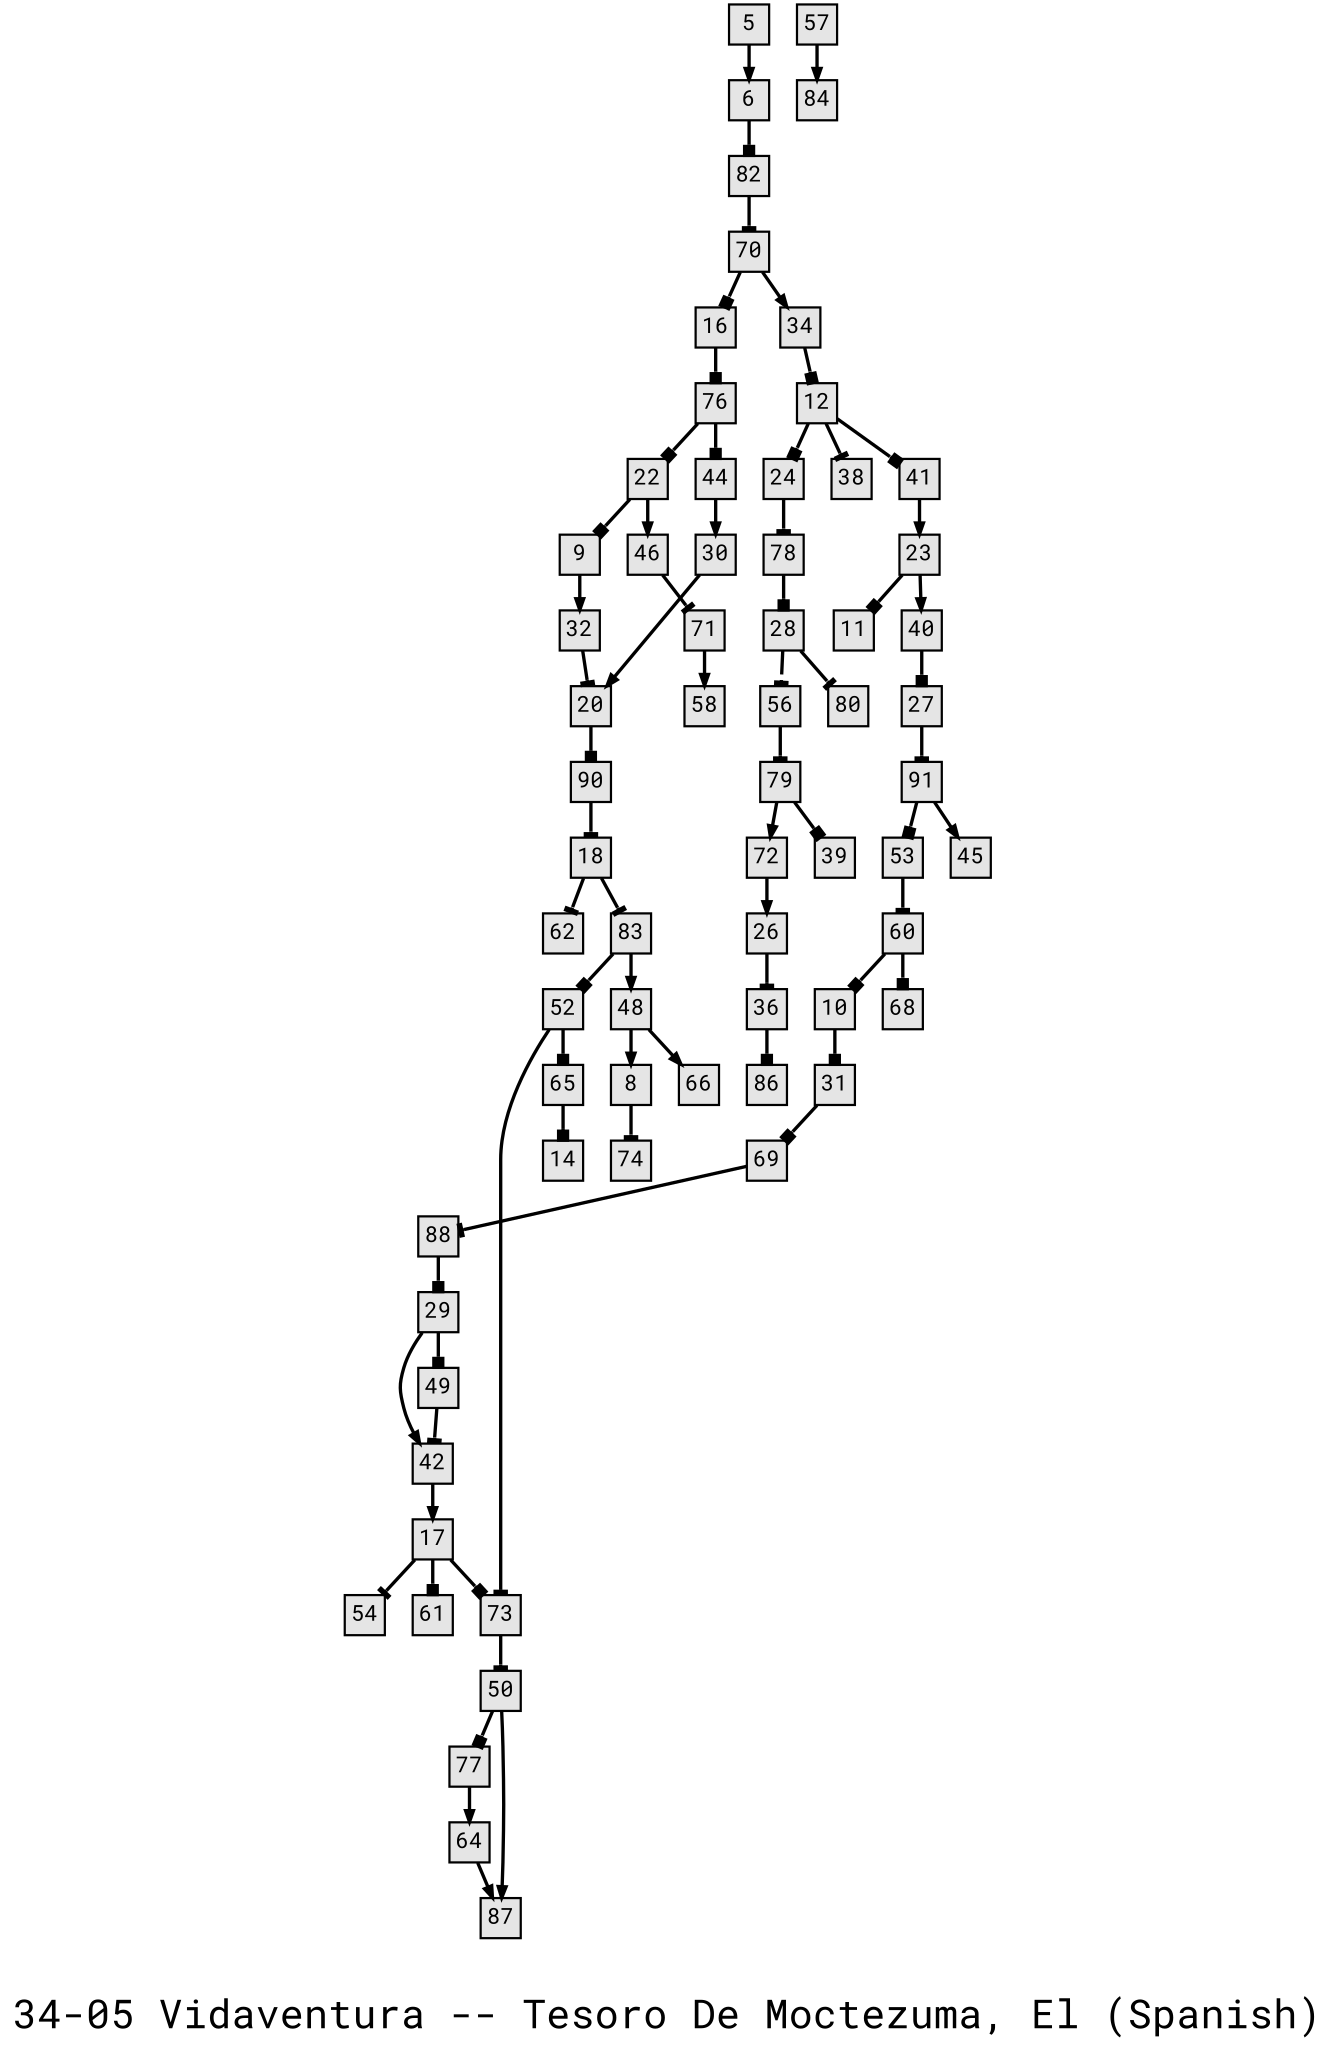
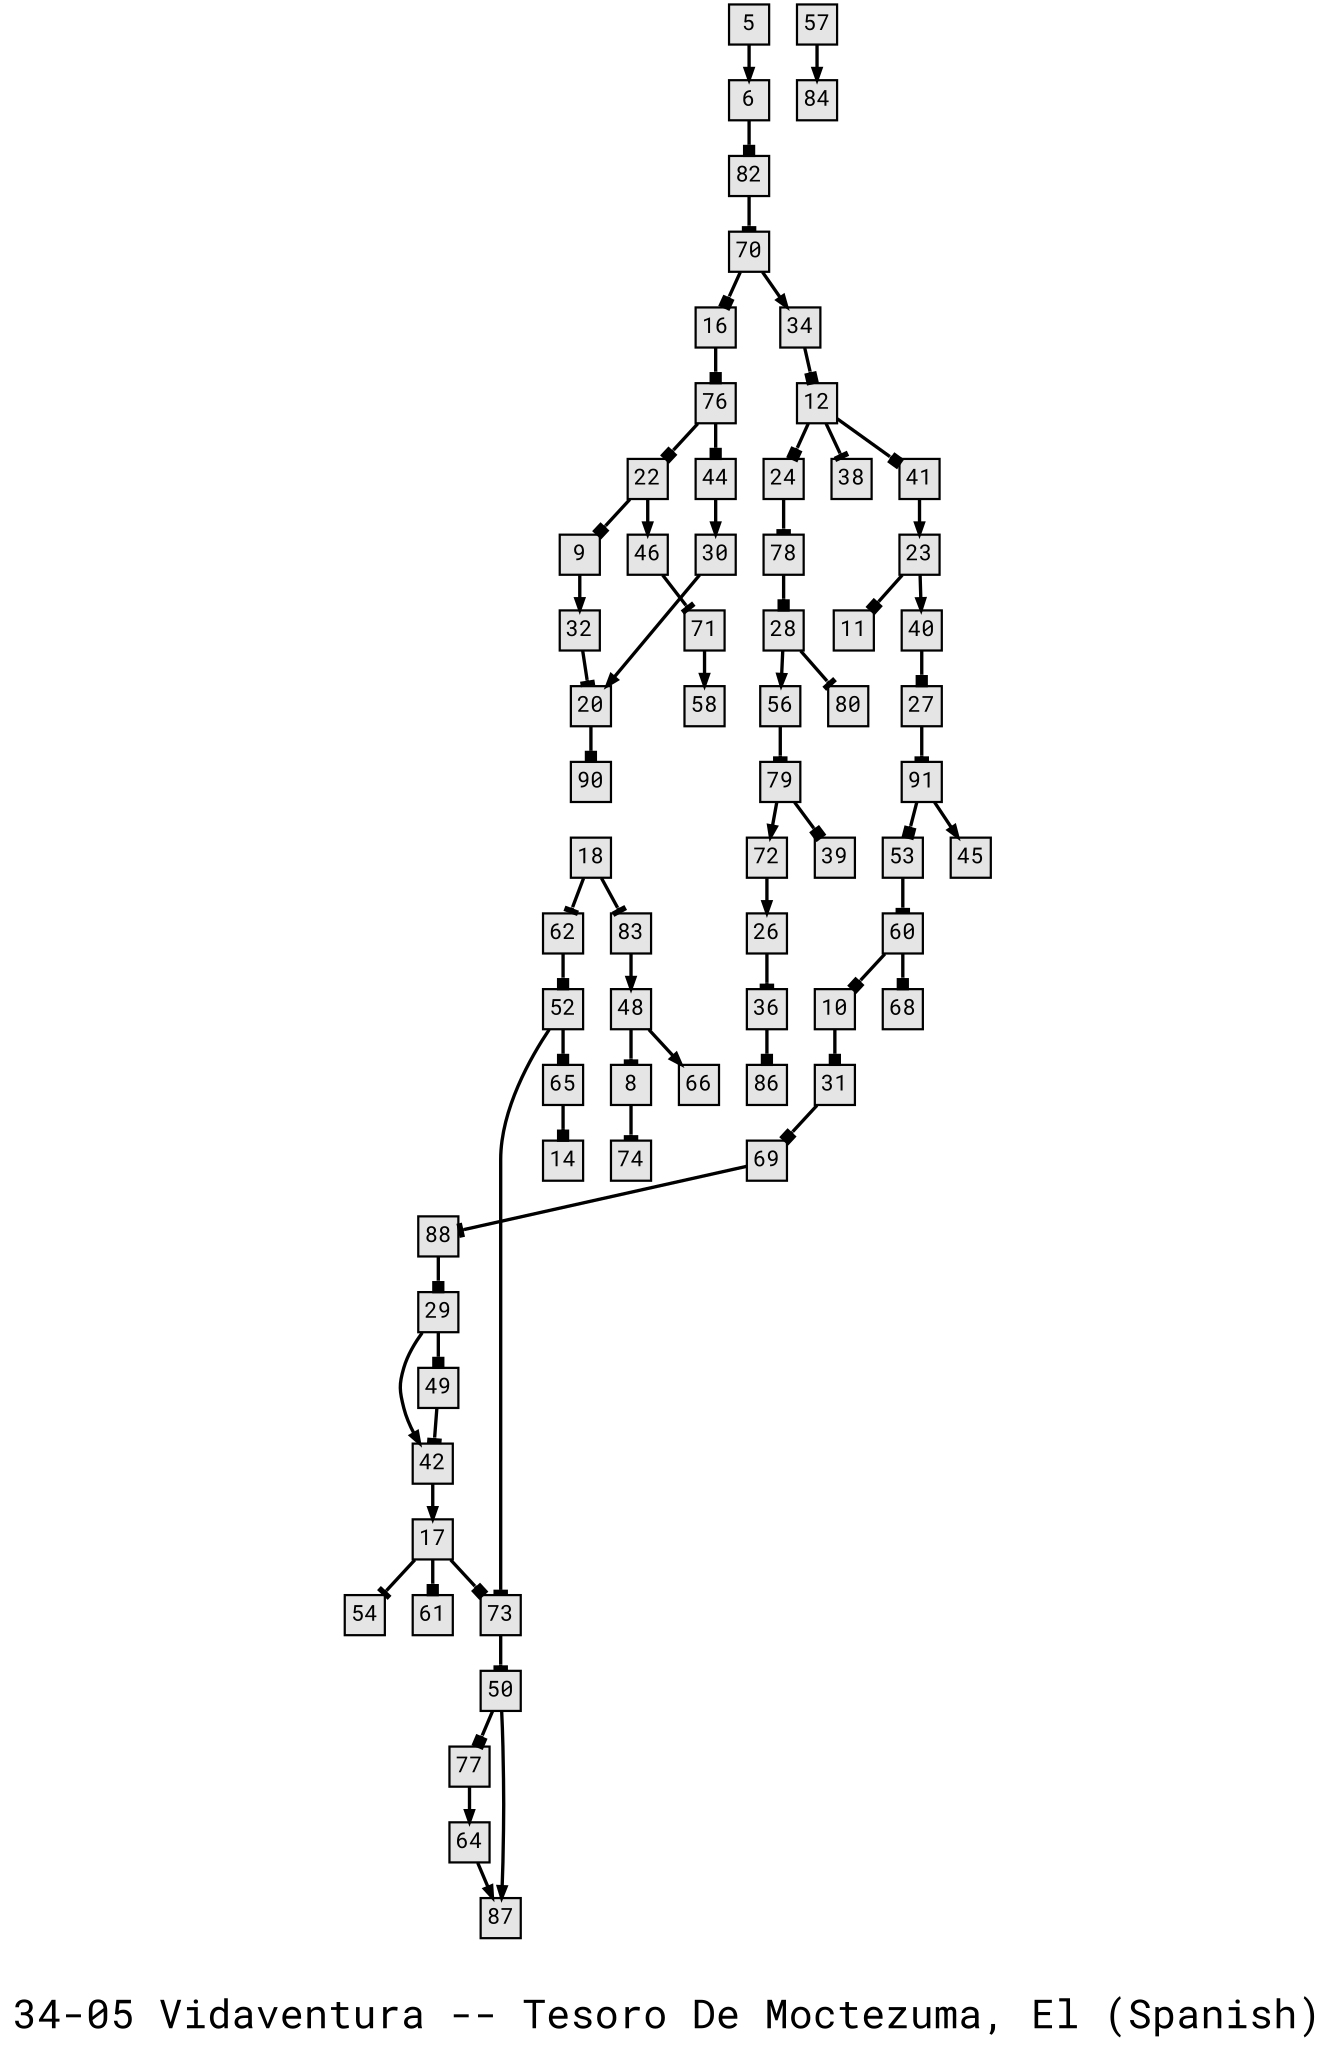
edge "28" -> "56": arrowhead tee -> normal
edge "90" -> "18": removed
edge "83" -> "52": now "62" -> "52"
edge "48" -> "8": arrowhead normal -> tee
